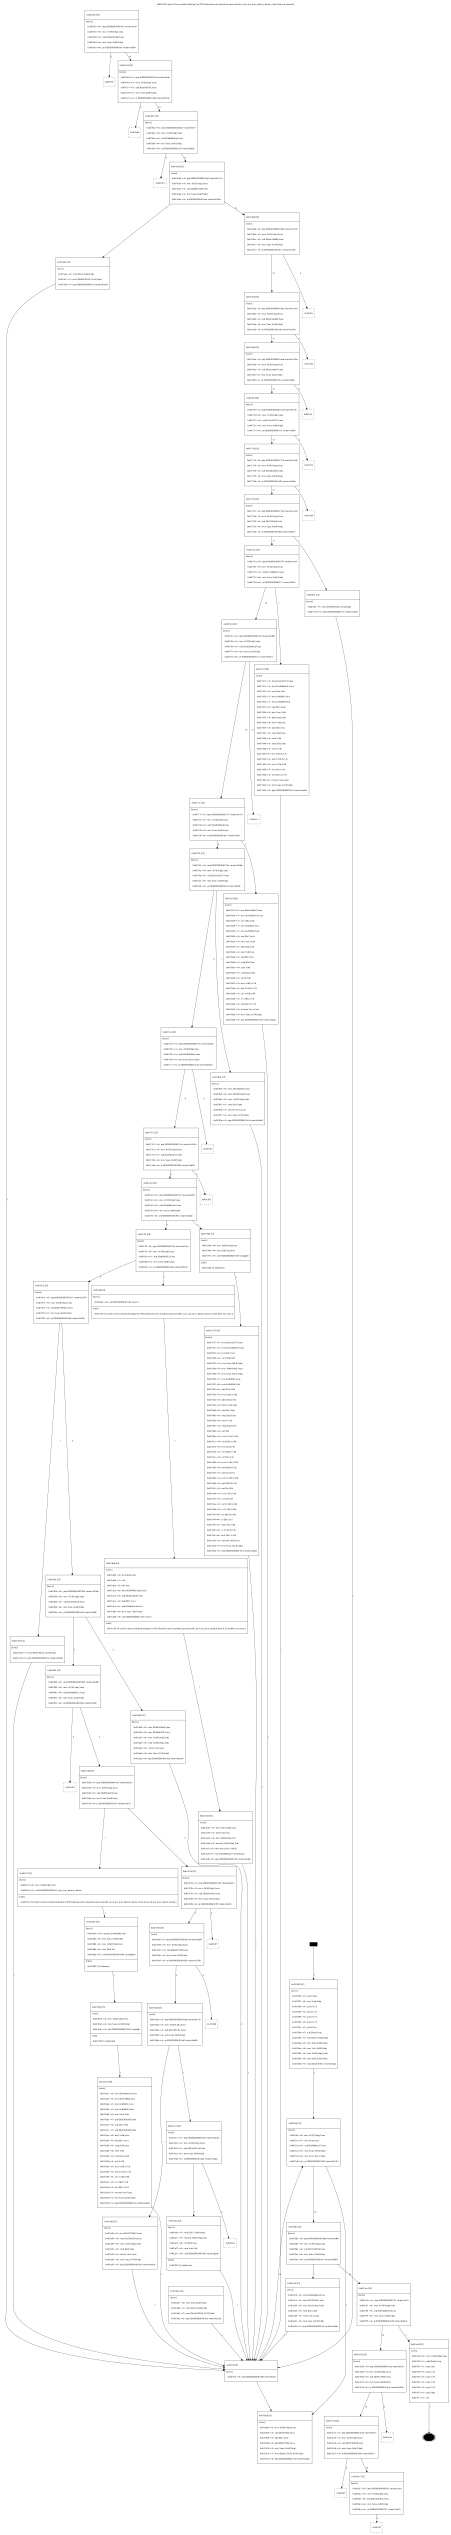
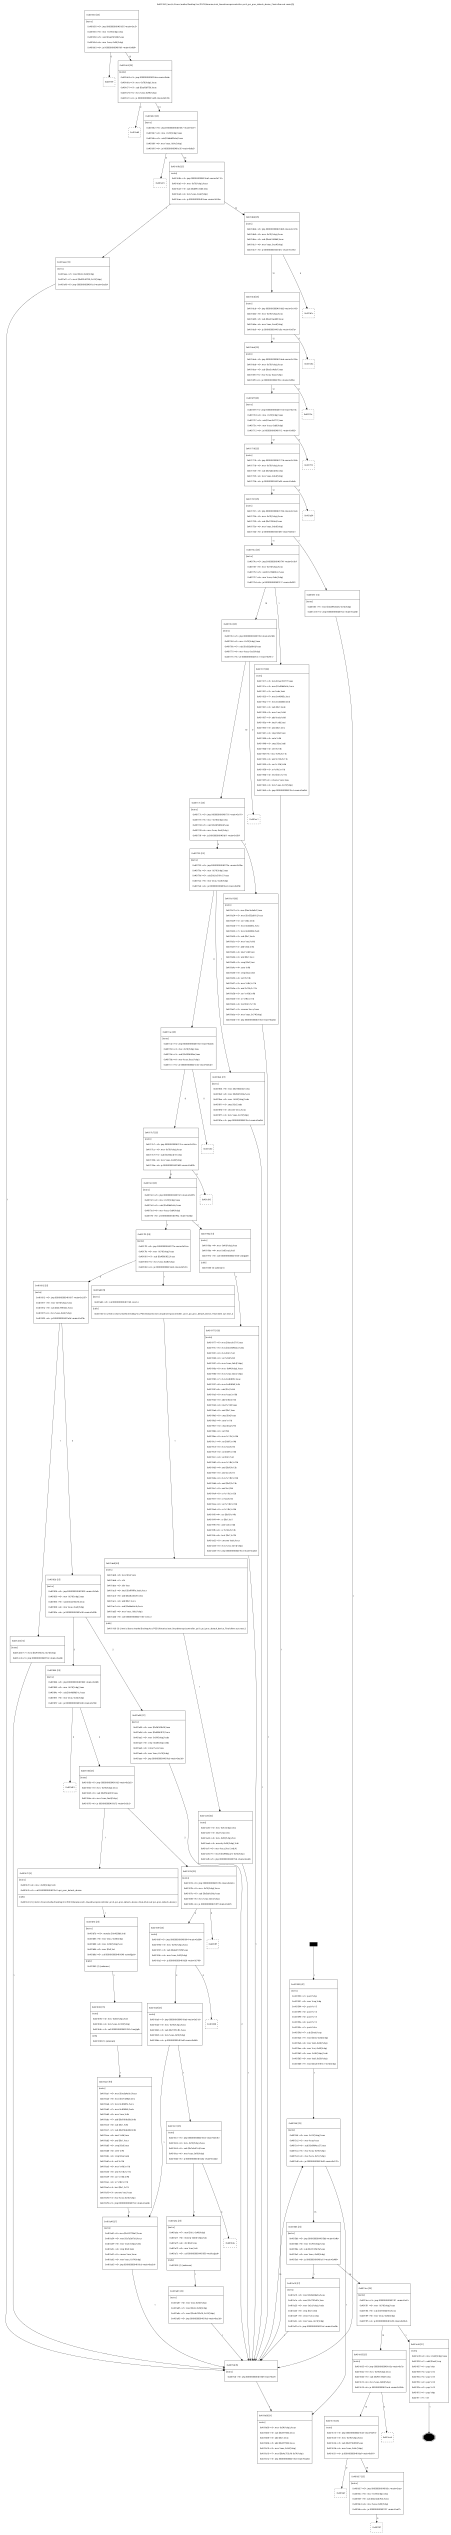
edge "0x401ba1 [93]" -> "0x401fcd [5]": now "0x401ba1 [93]" -> "0x401a4f [27]"
edge "0x401a6a [23]" -> "0x401fcd [5]": now "0x401a6a [23]" -> "0x401a81 [23]"
